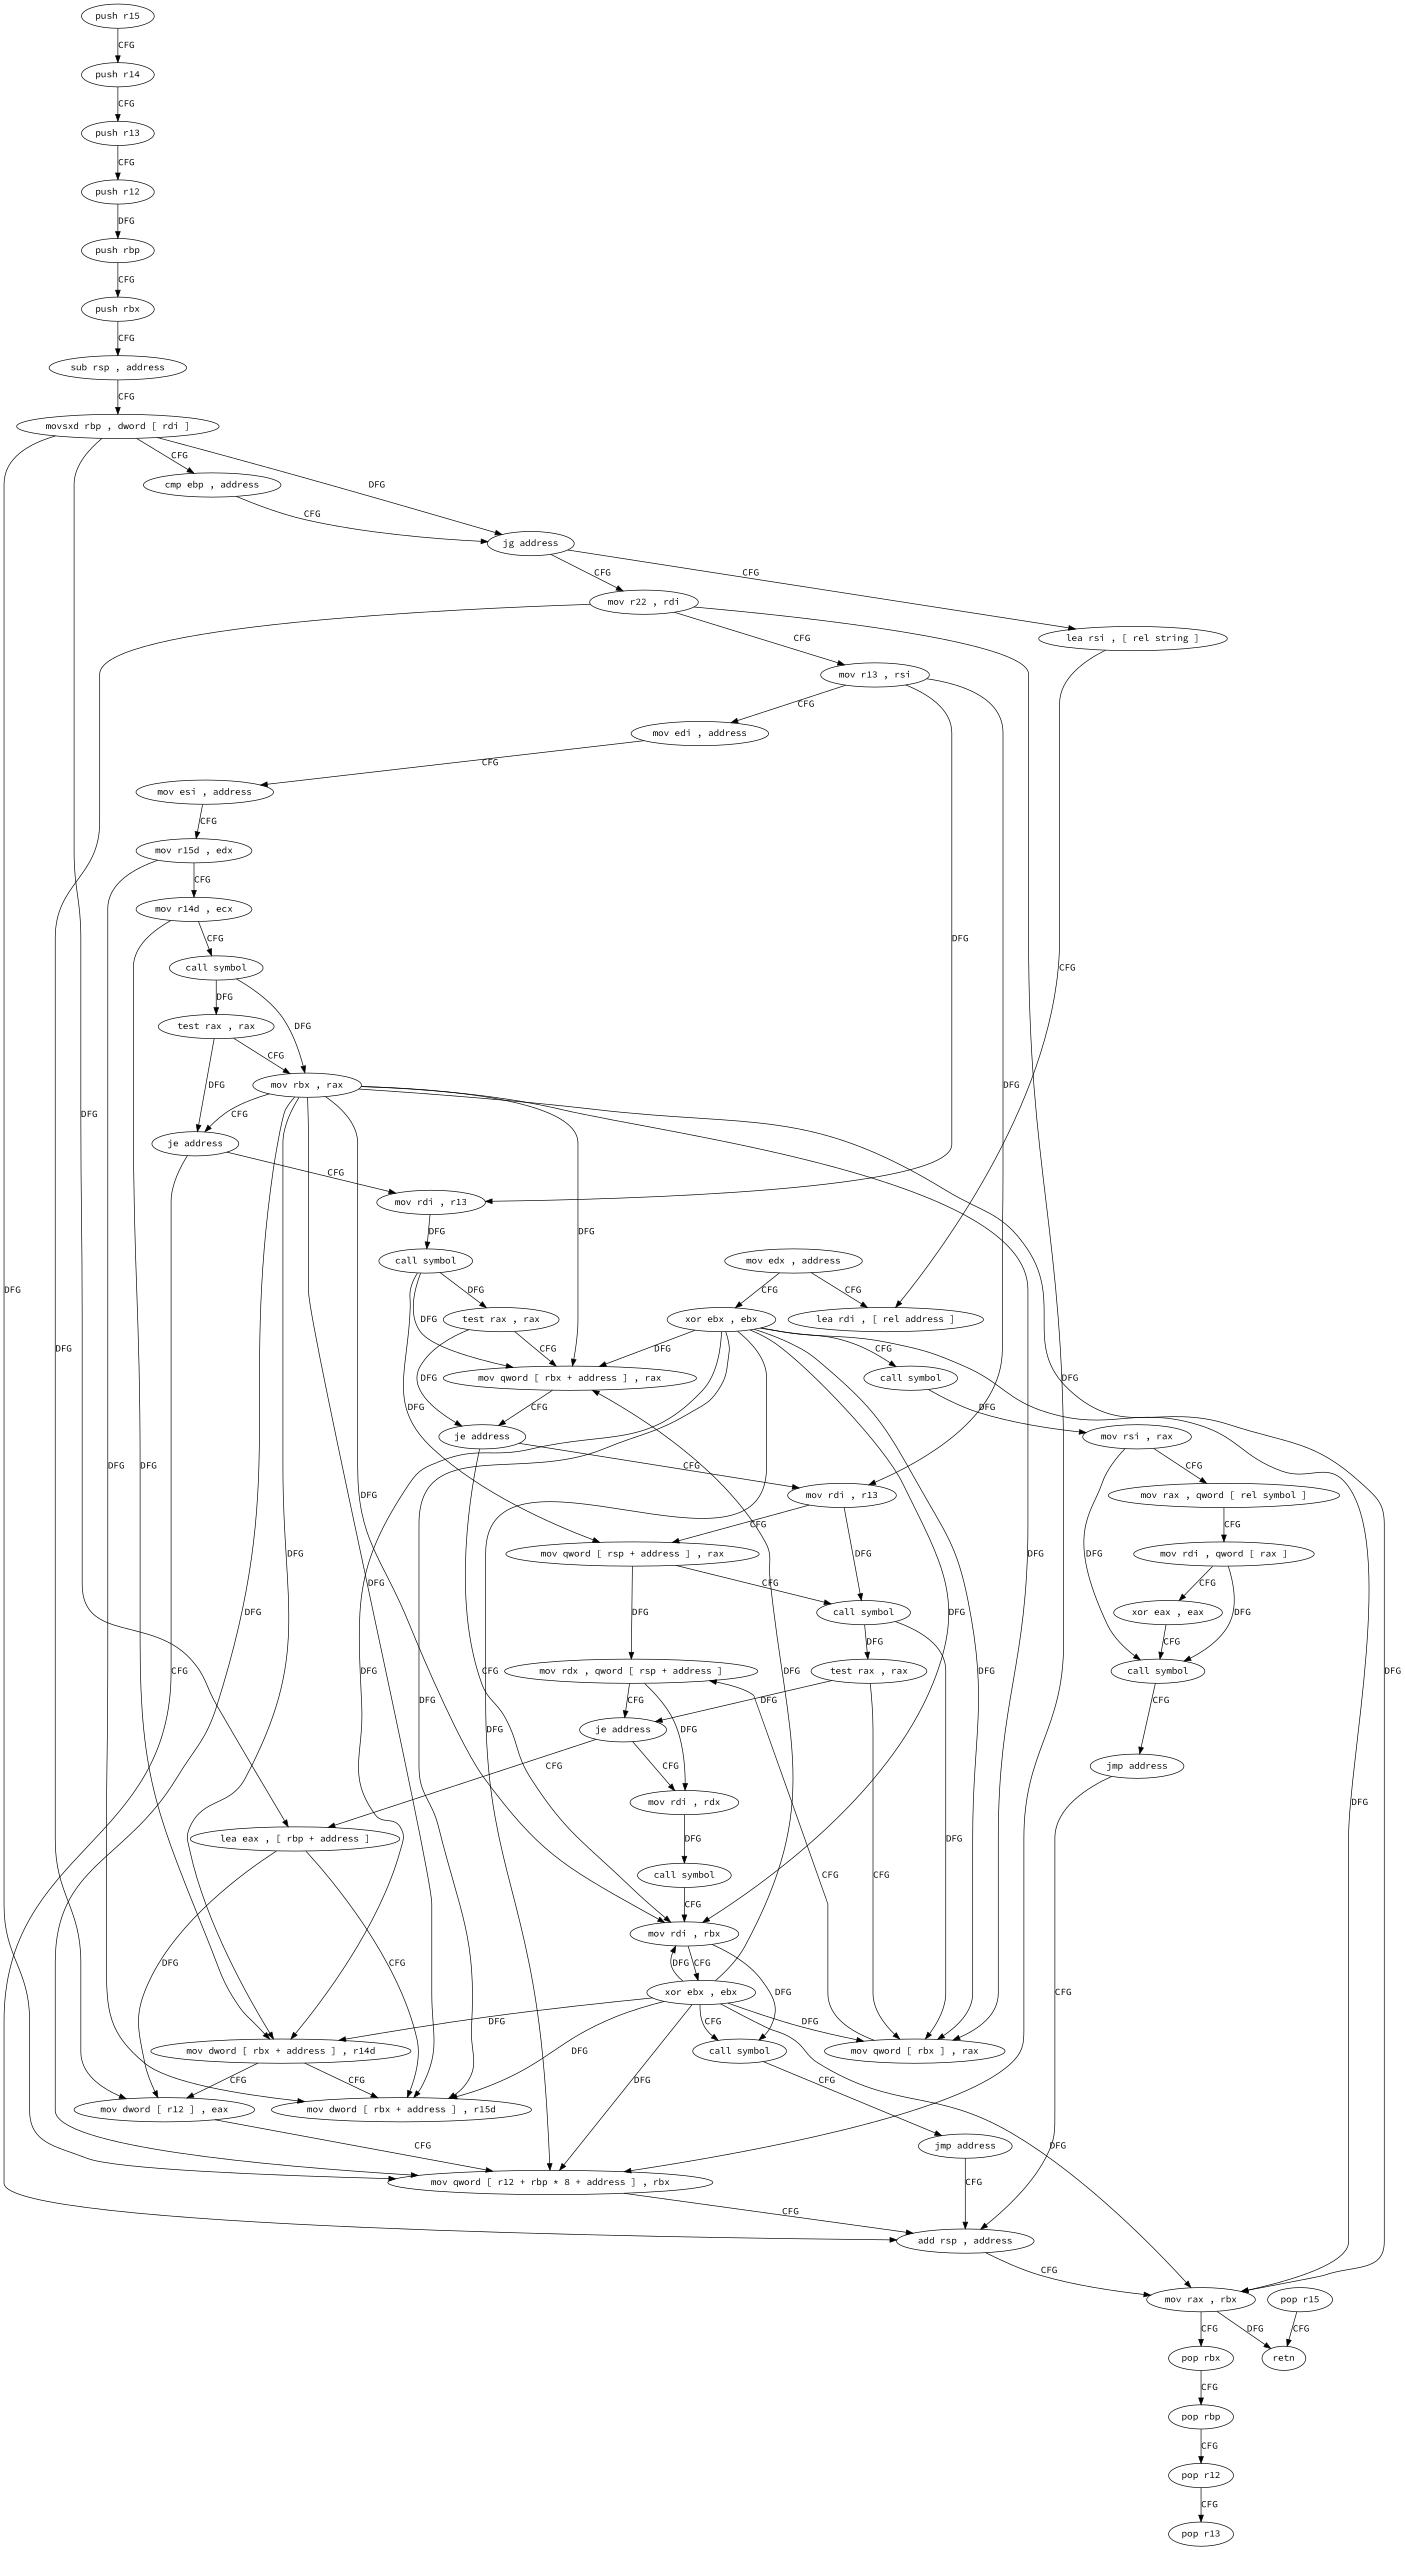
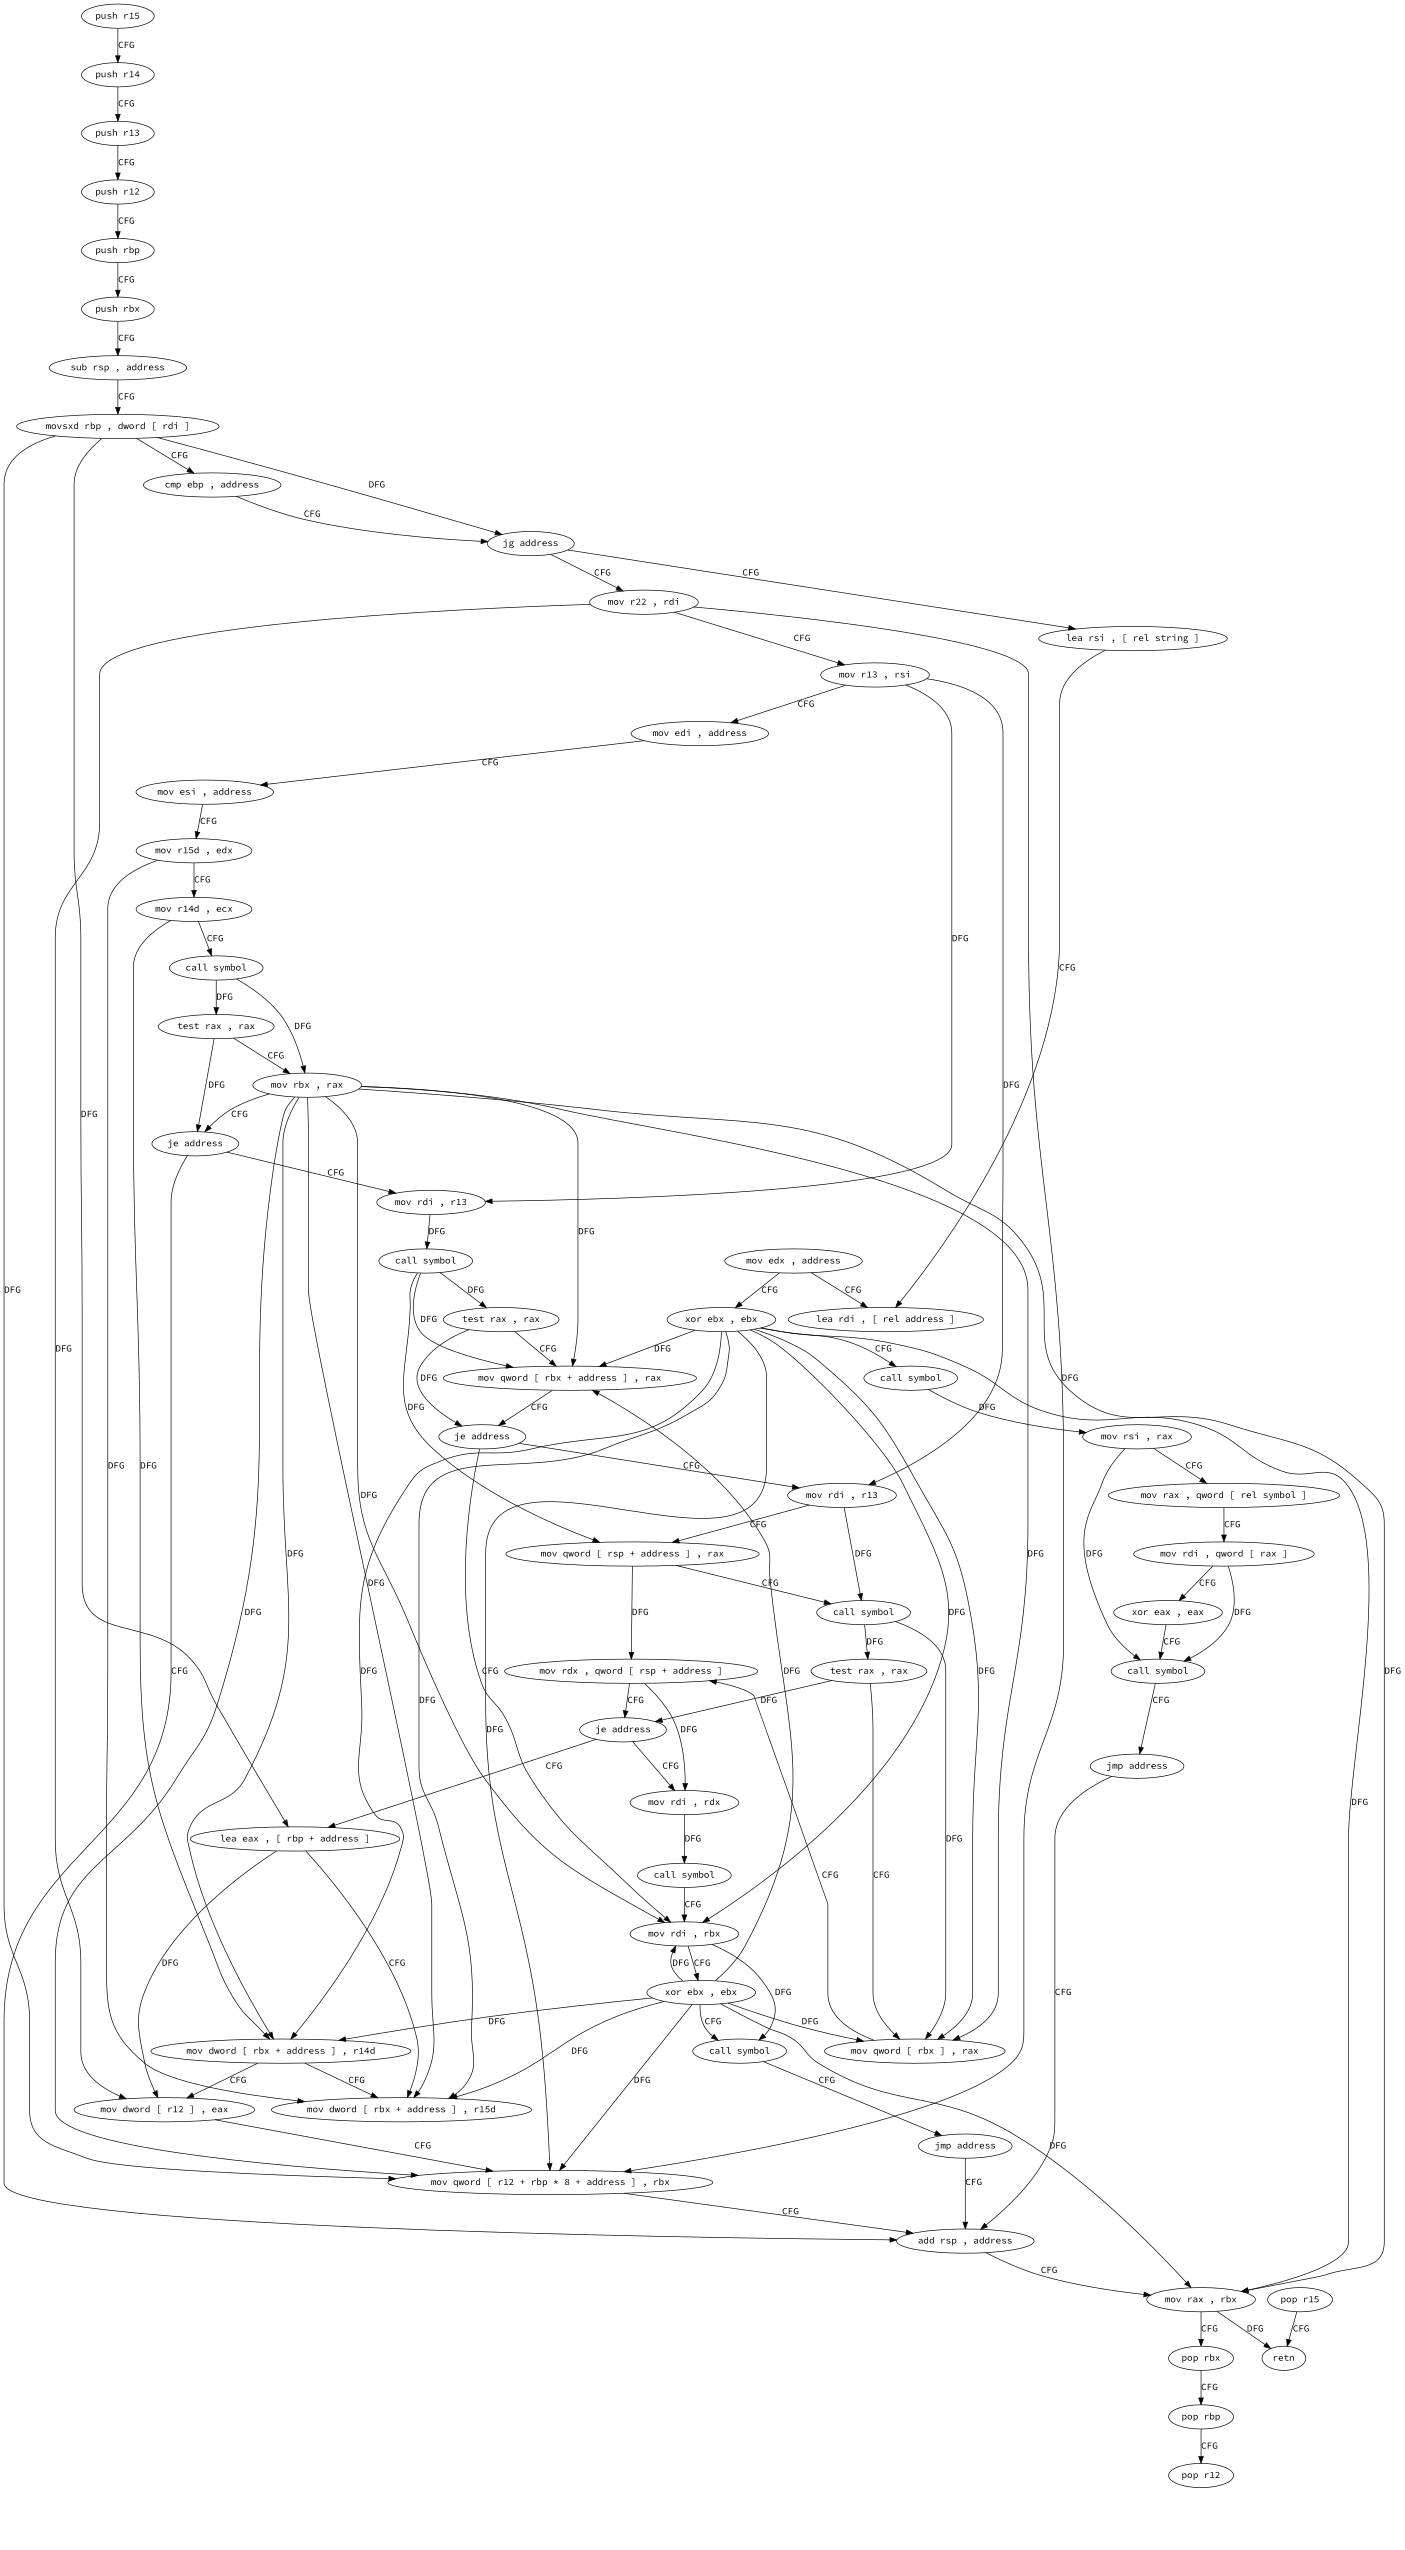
edge "push r12" -> "push rbp": label "DFG" -> "CFG"
node "pop r13": removed
